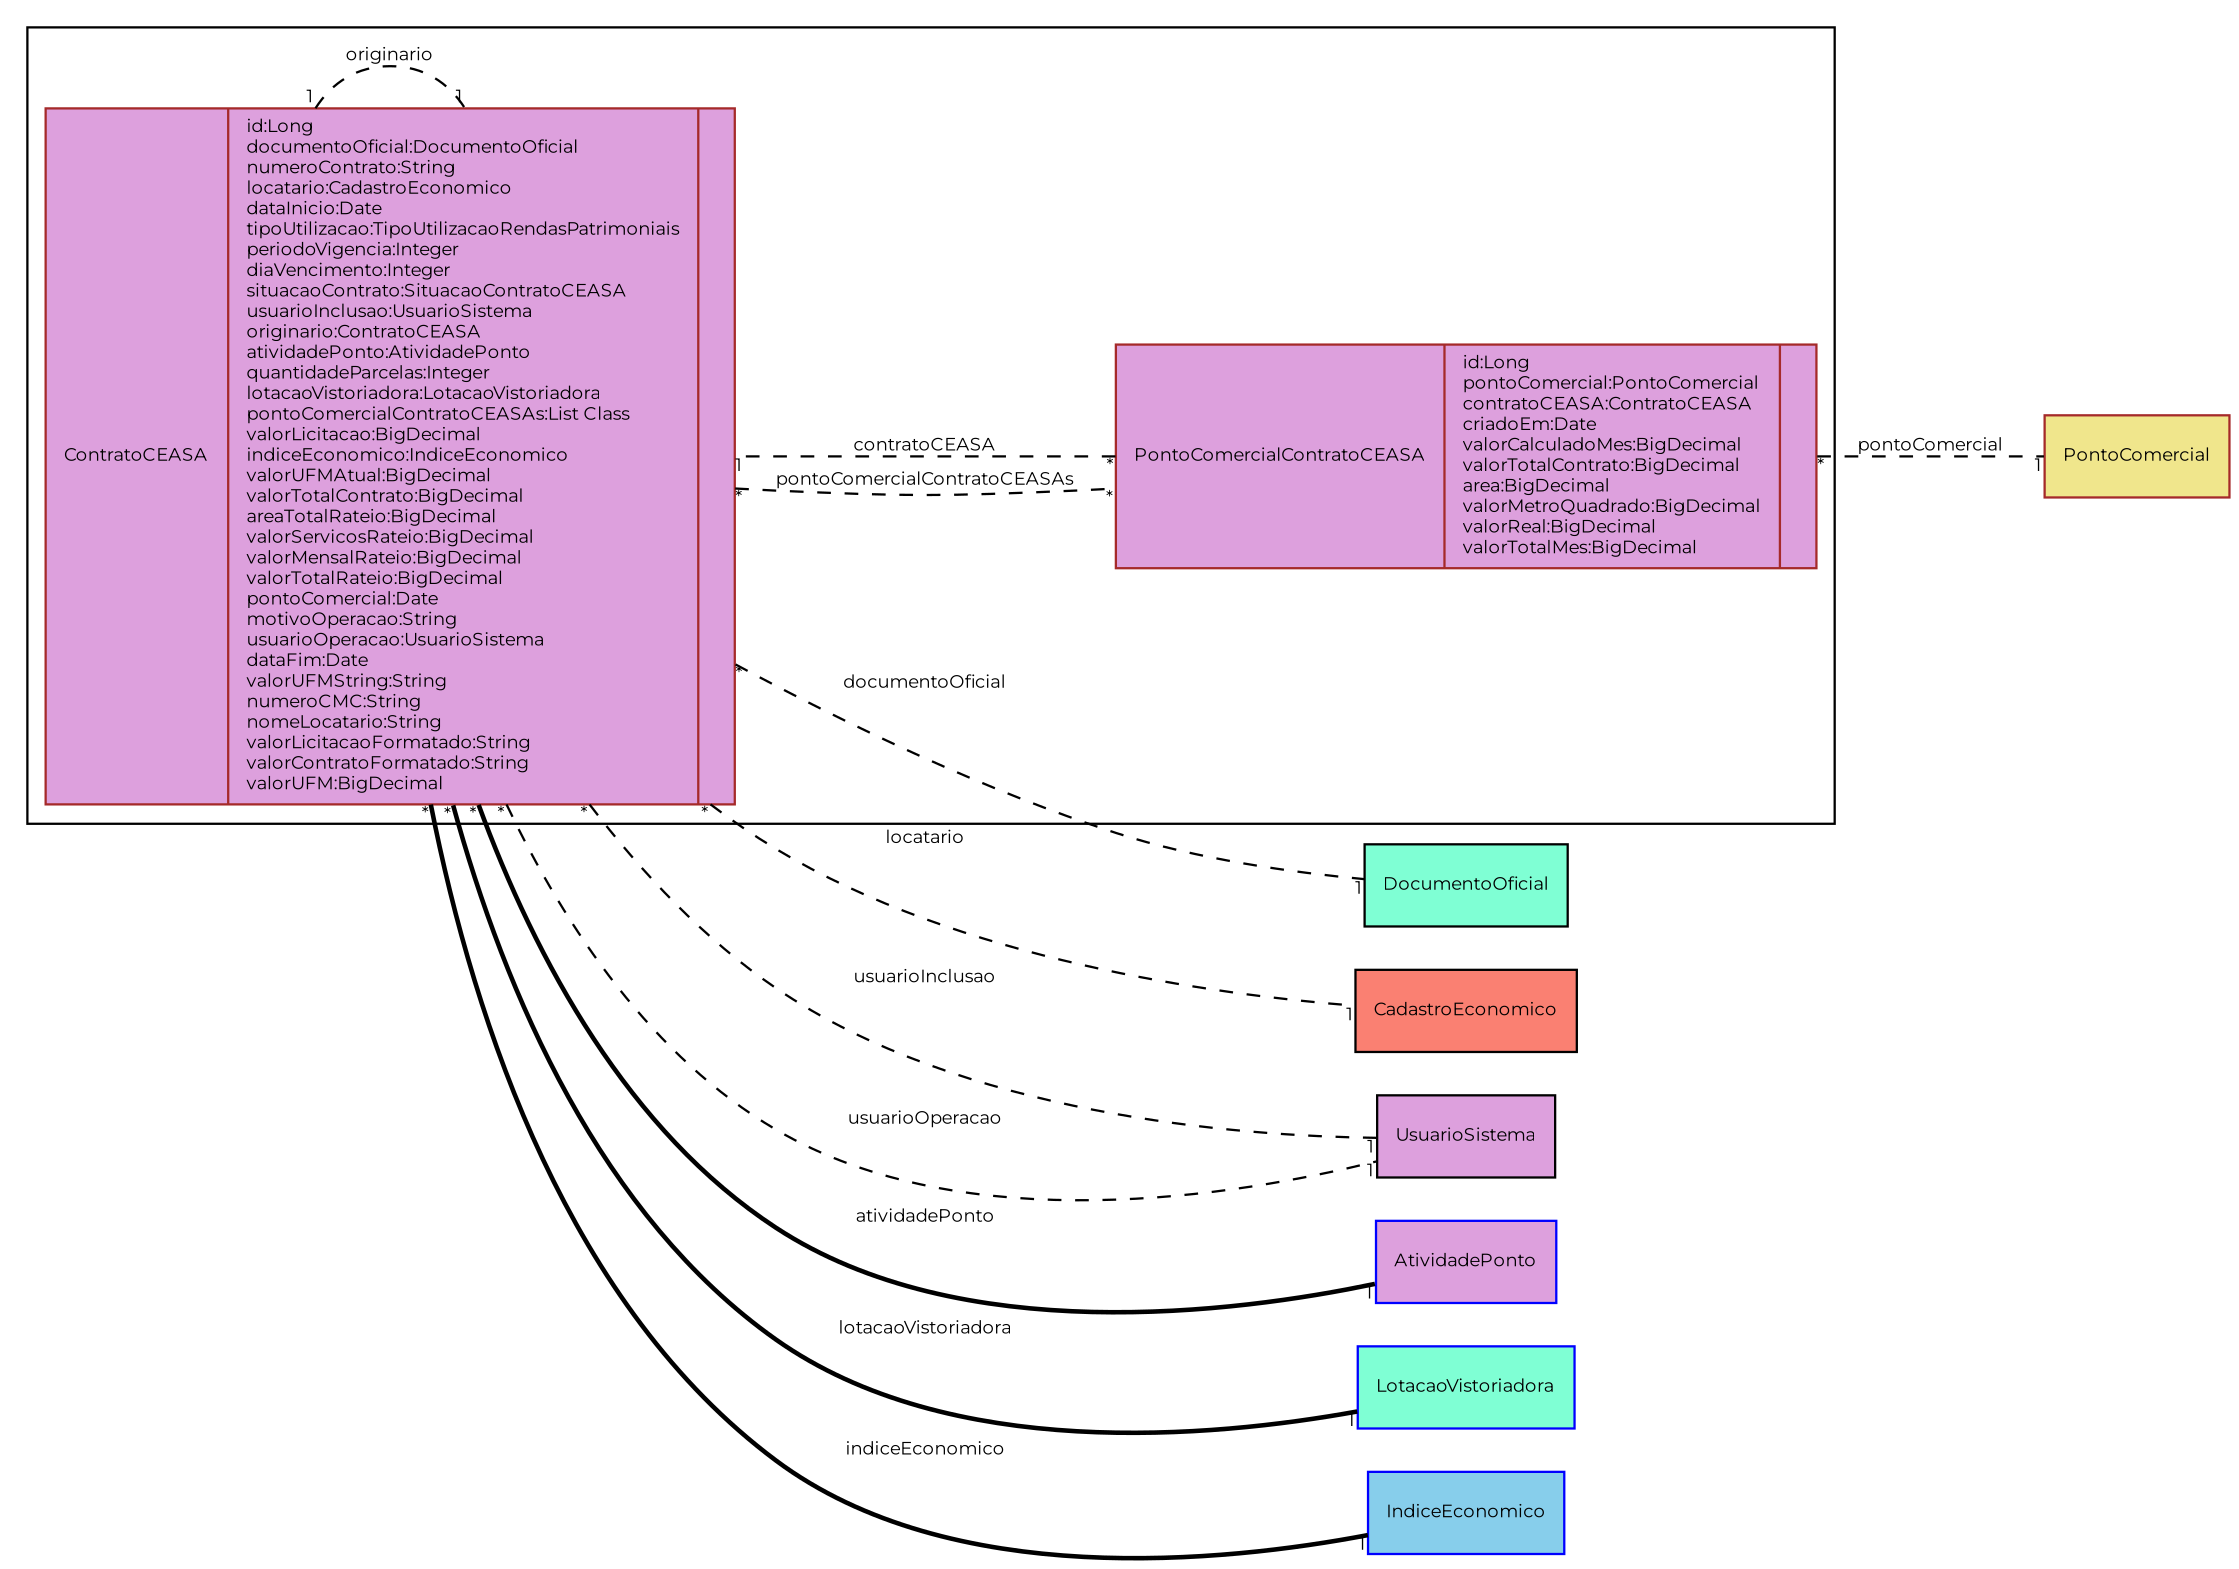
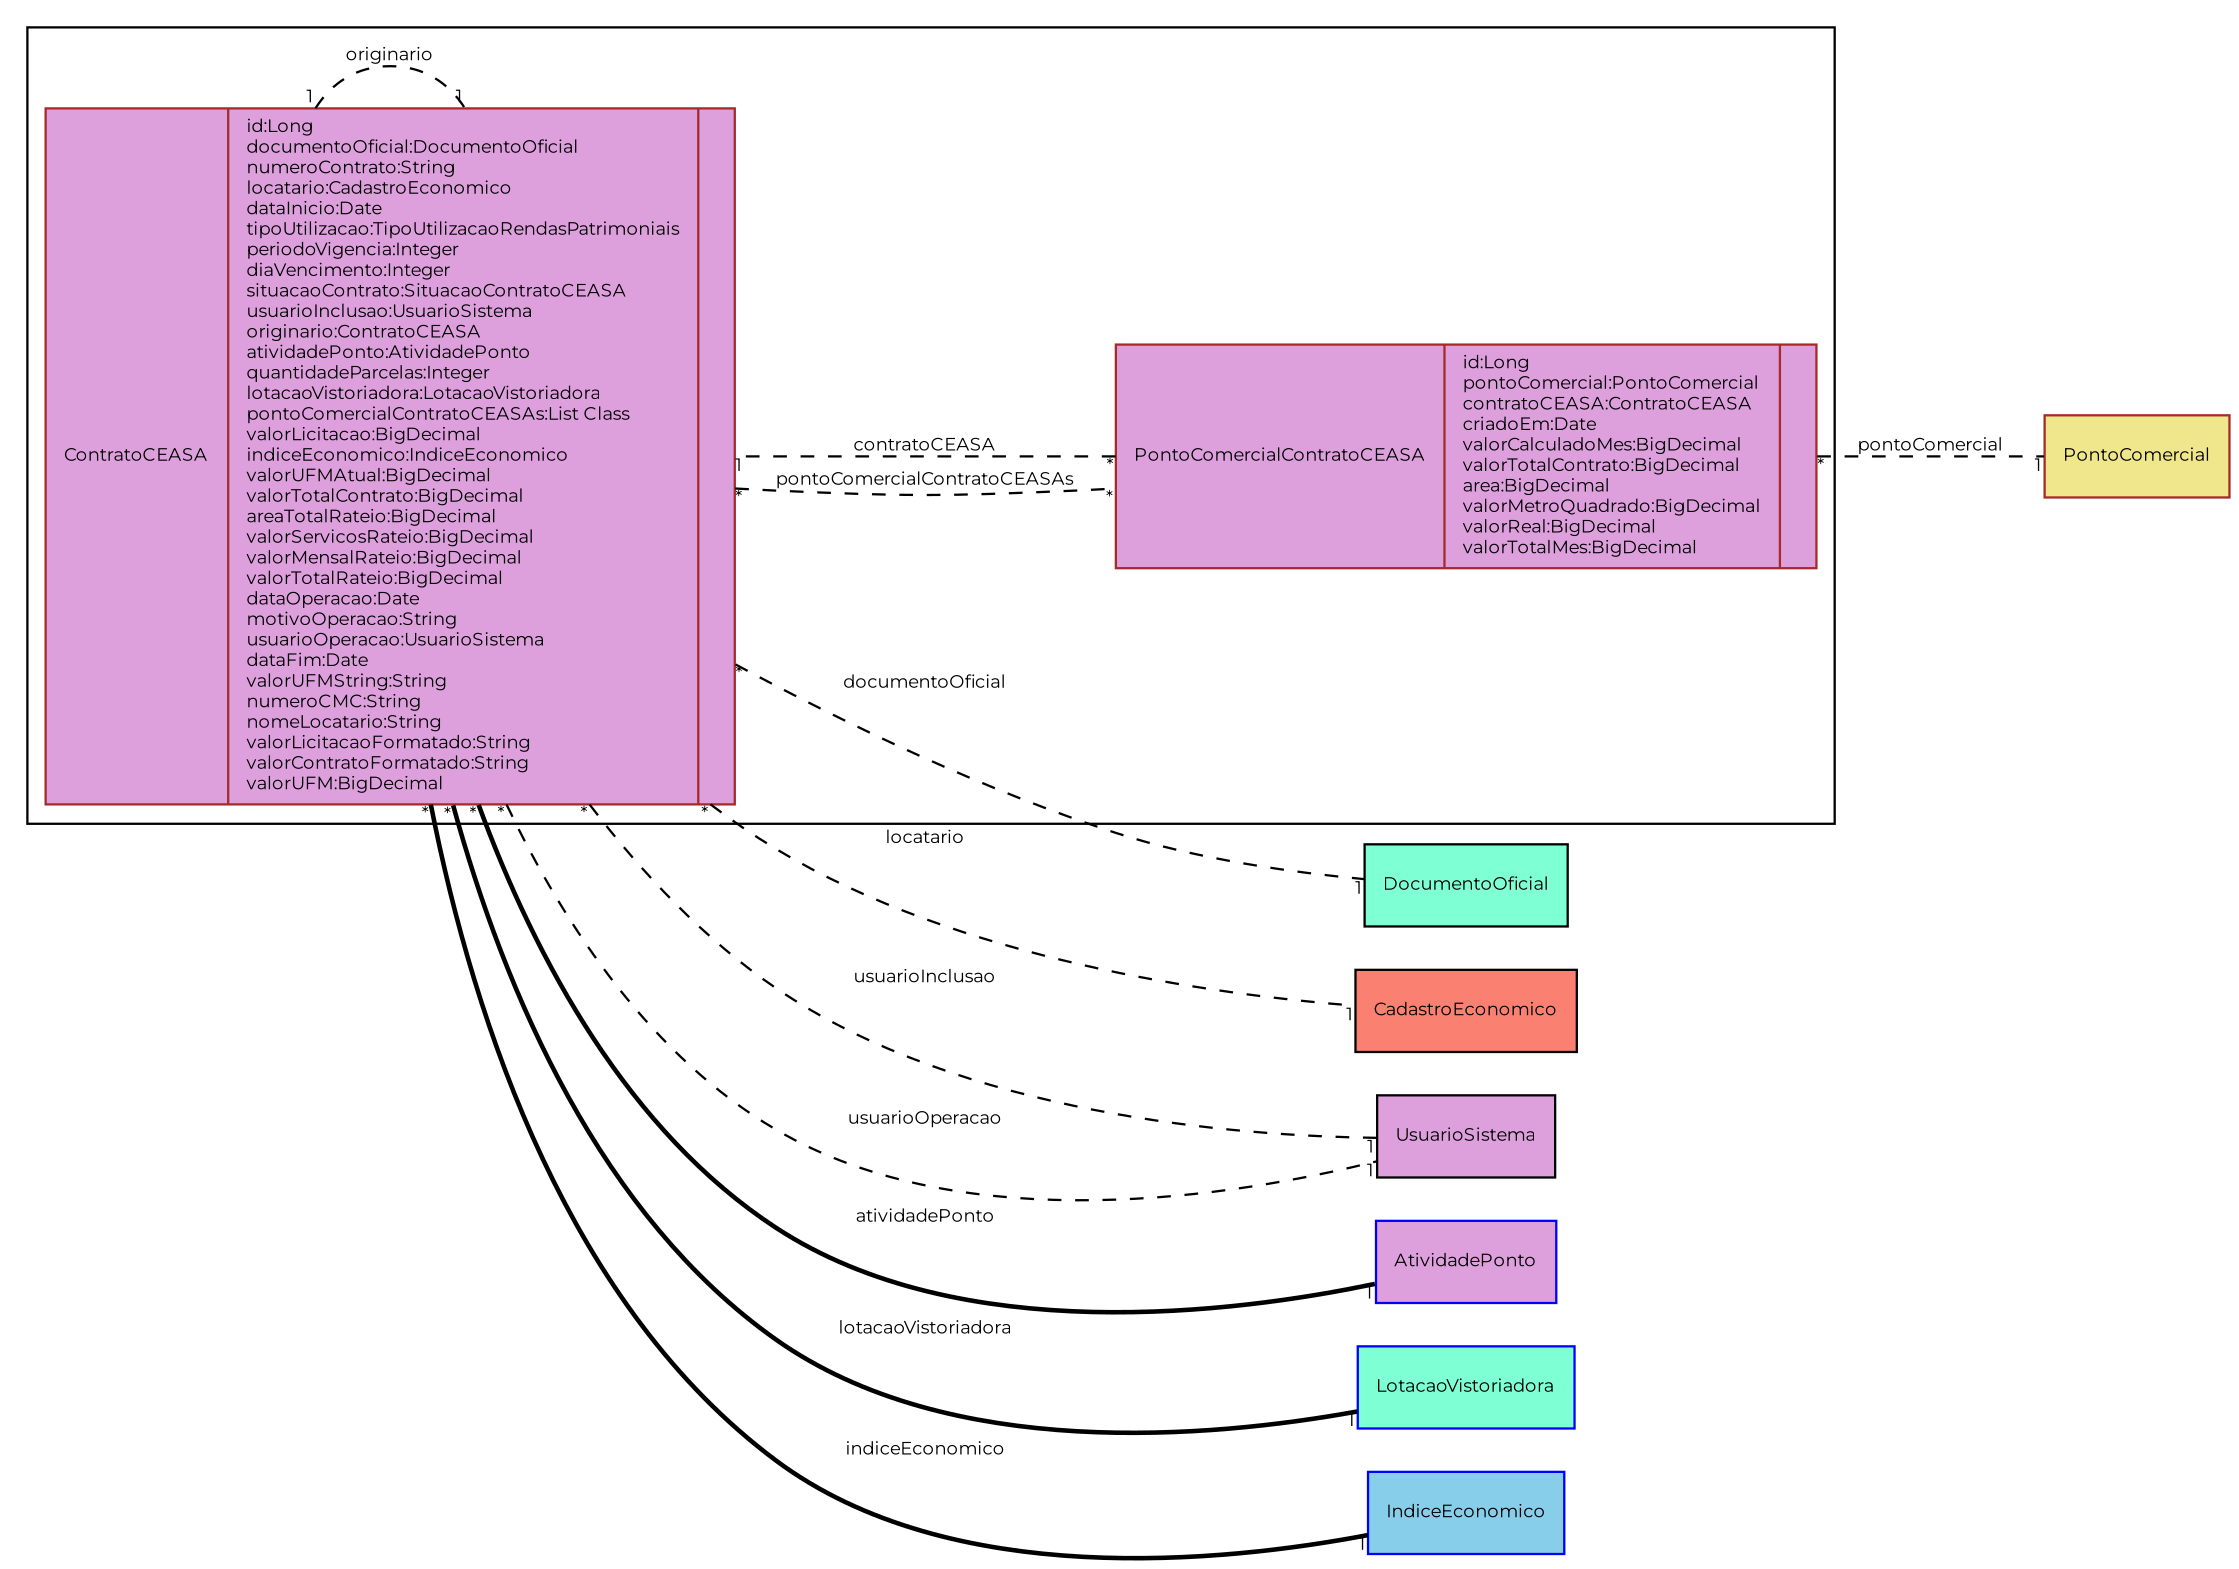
node "ContratoCEASA": text "pontoComercial:Date" -> "dataOperacao:Date"
